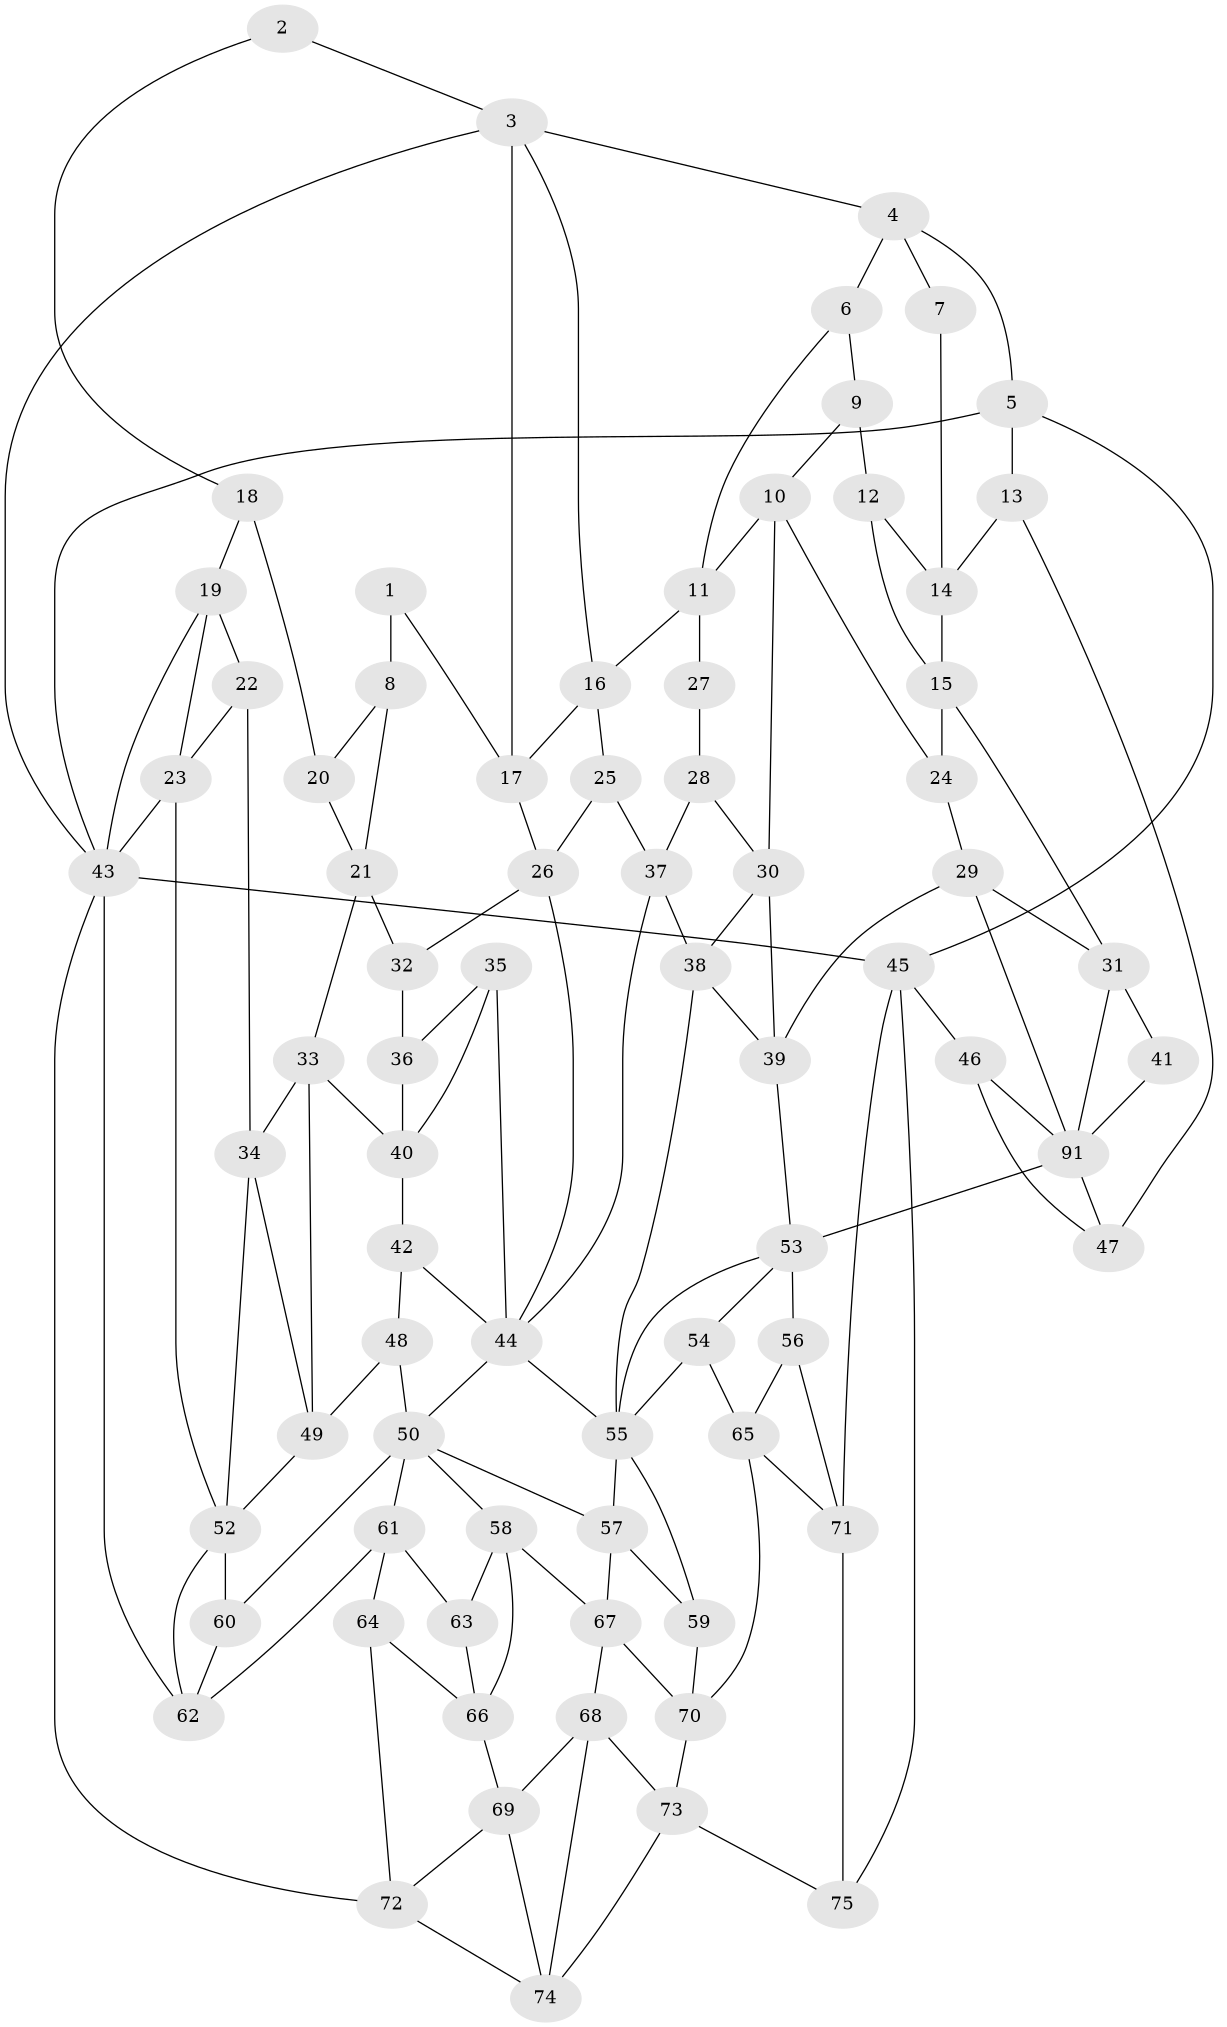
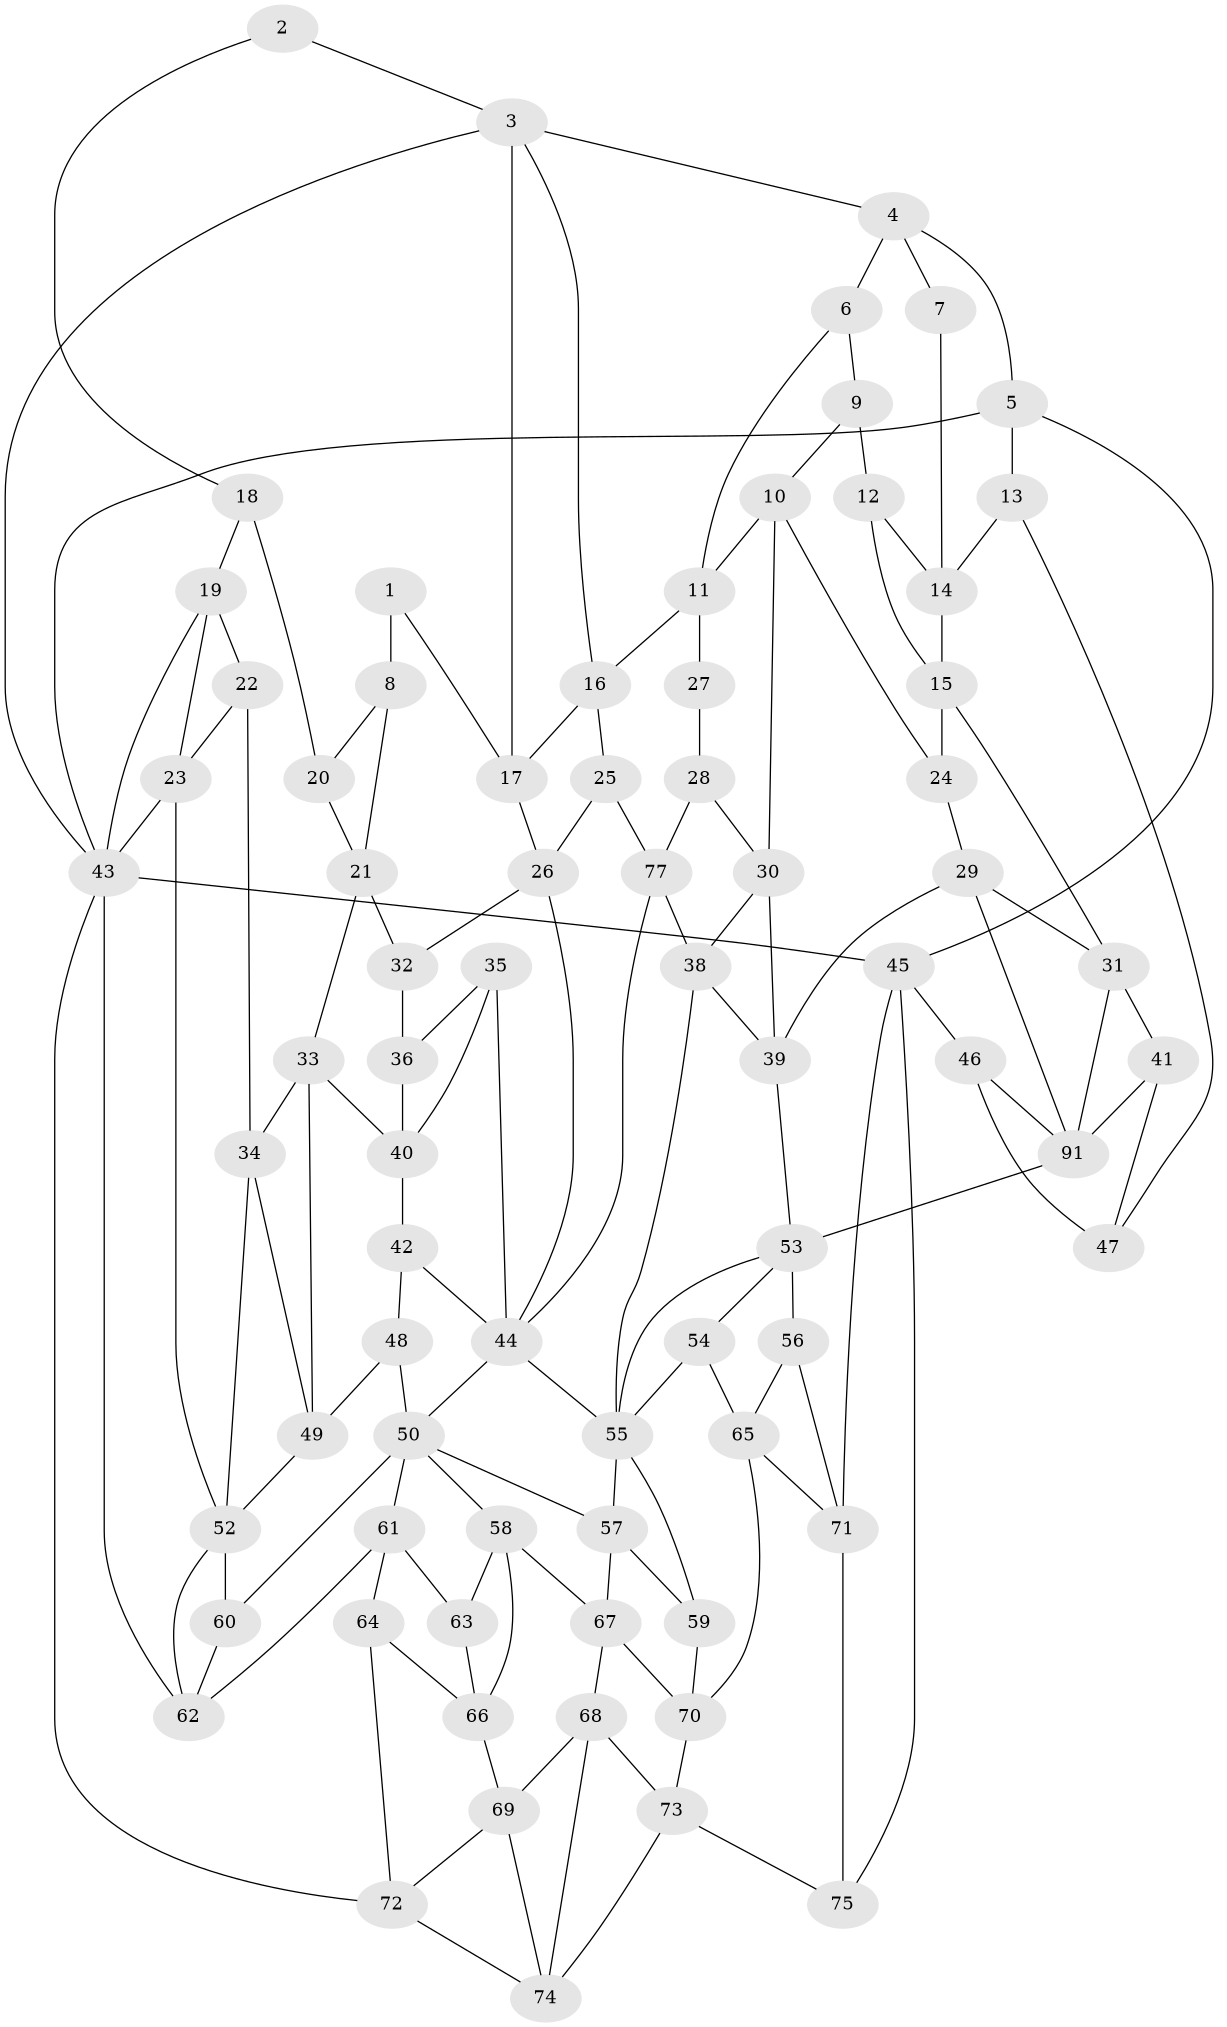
node "37": label "37" -> "77"
edge "91" -- "47": now "41" -- "47"
